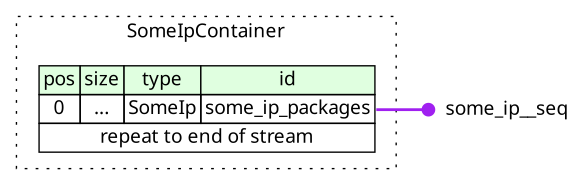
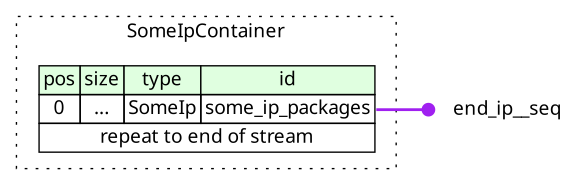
node "some_ip__seq": label "some_ip__seq" -> "end_ip__seq"
